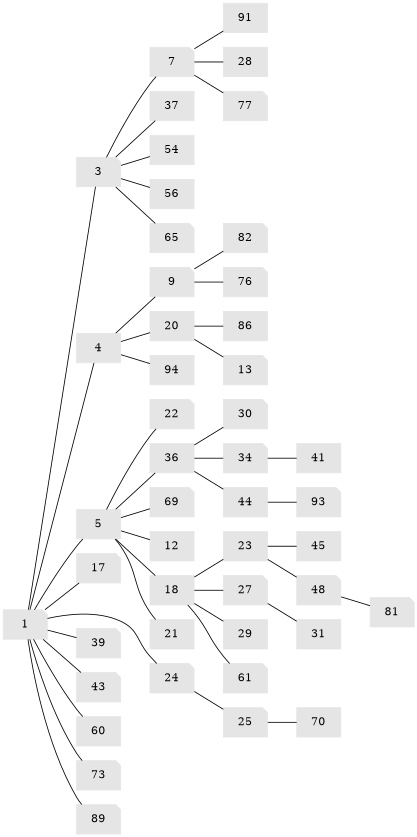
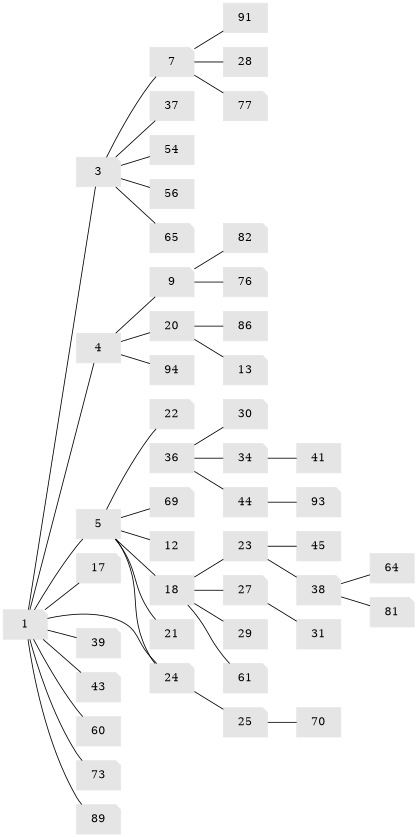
edge "36" -- "5": now "24" -- "5"
node "64": added
node "48": label "48" -> "38"
